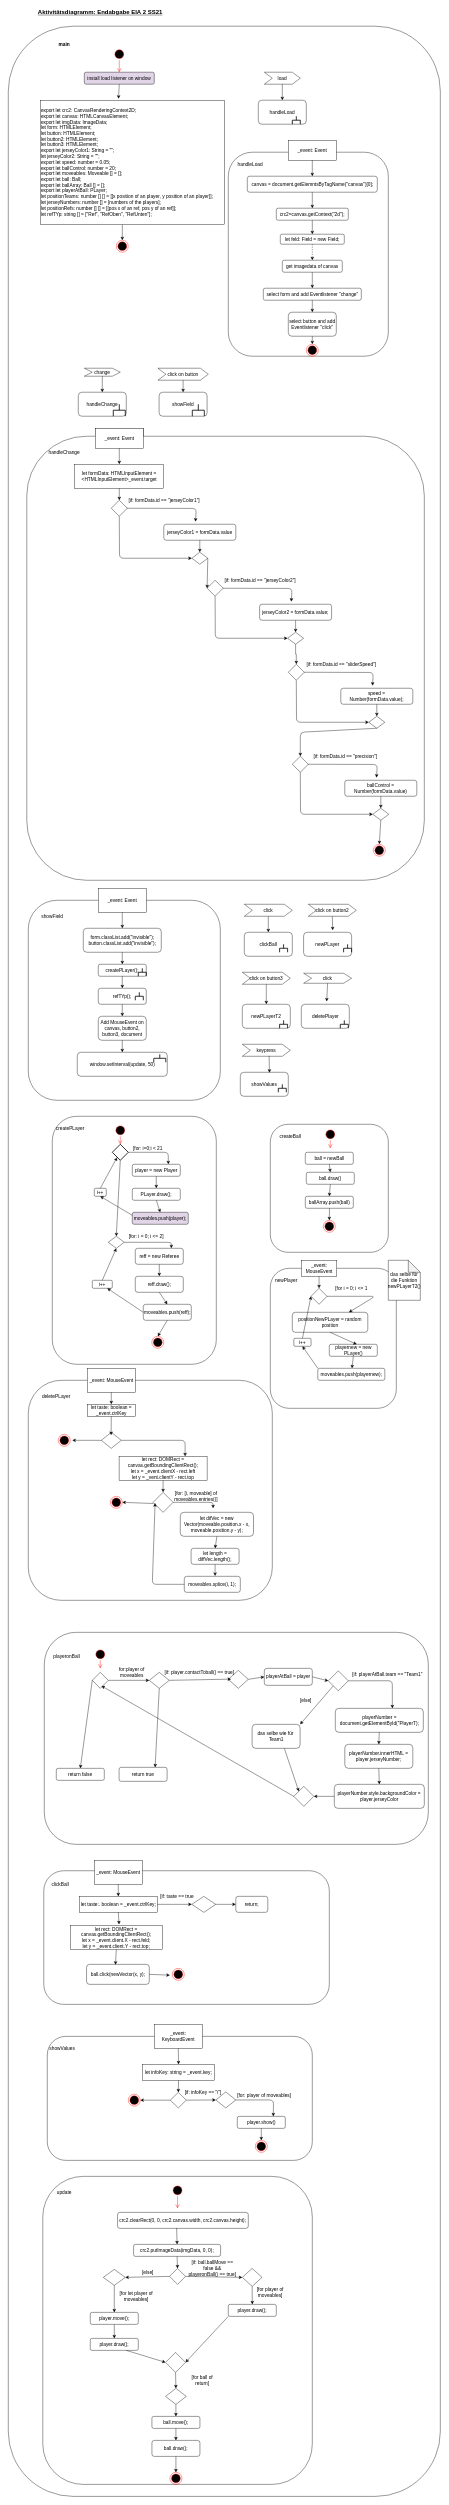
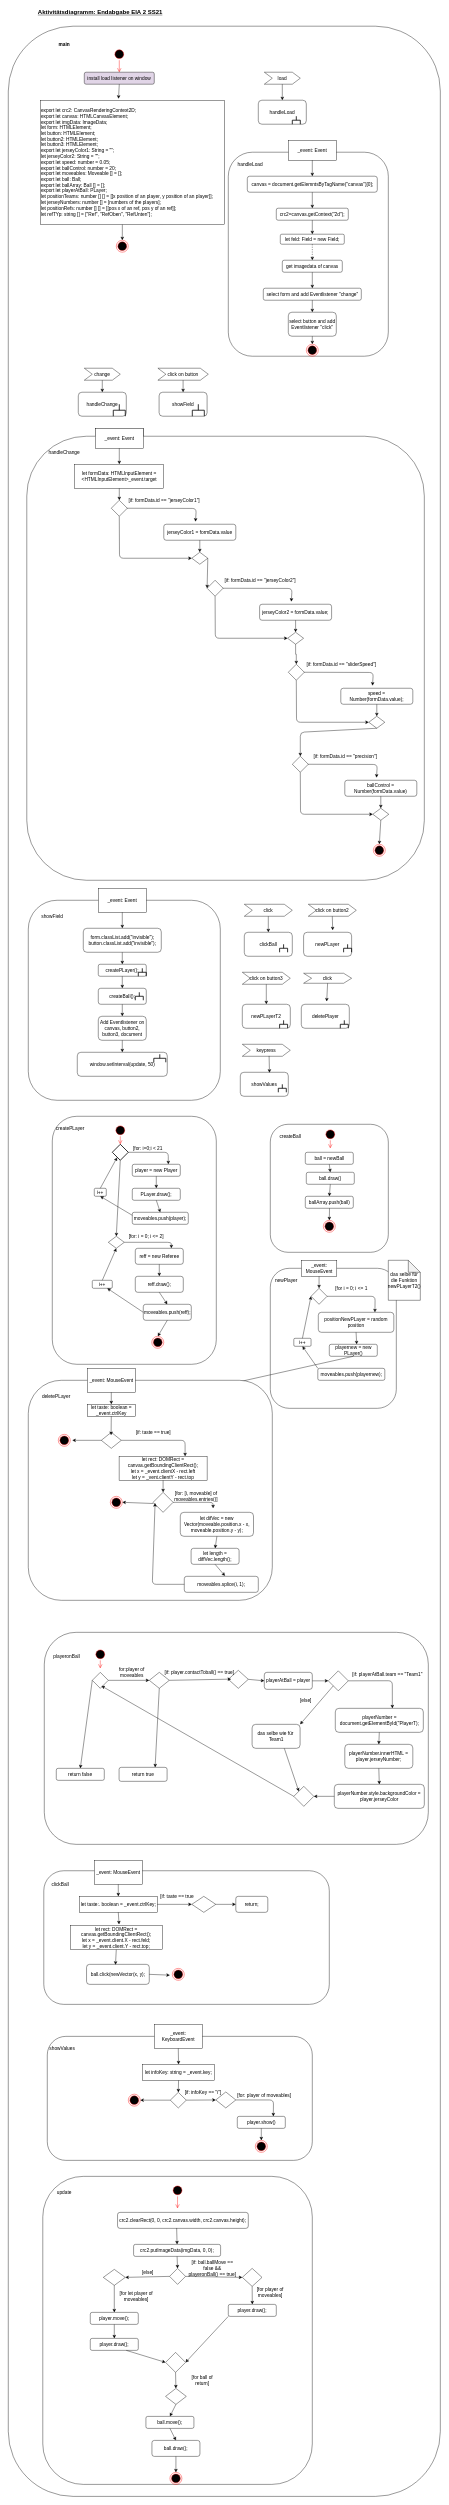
node "change": size 36x8 -> 36x12
node "refTYp();": label "refTYp();" -> "createBall();"
node "Add MouseEvent on canvas, button2, button3, document": label "Add MouseEvent on canvas, button2, button3, document" -> "Add Eventlistener on canvas, button2, button3, document"
node "moveables.push(player);": fillcolor #e1d5e7 -> #ffffff
node "positionNewPLayer = random position": moved (330, 1322) -> (356, 1322)
edge "playernew = new PLayer()" -> "moveables.push(playernew);": now "playernew = new PLayer()" -> "let taste: boolean = _event.ctrlKey"
node "[if: taste == true]": added
node "moveables.splice(i, 1);": size 56x16 -> 74x16
node "playerAtBall = player": moved (288, 1677) -> (288, 1681)
node "ball.move();": moved (176, 2422) -> (170, 2422)
